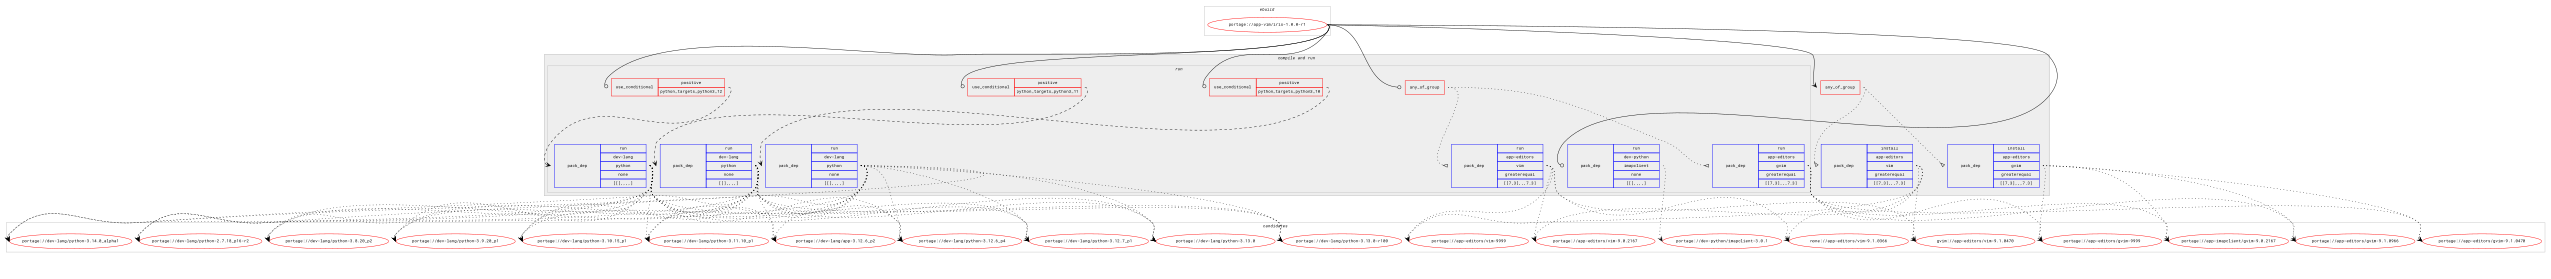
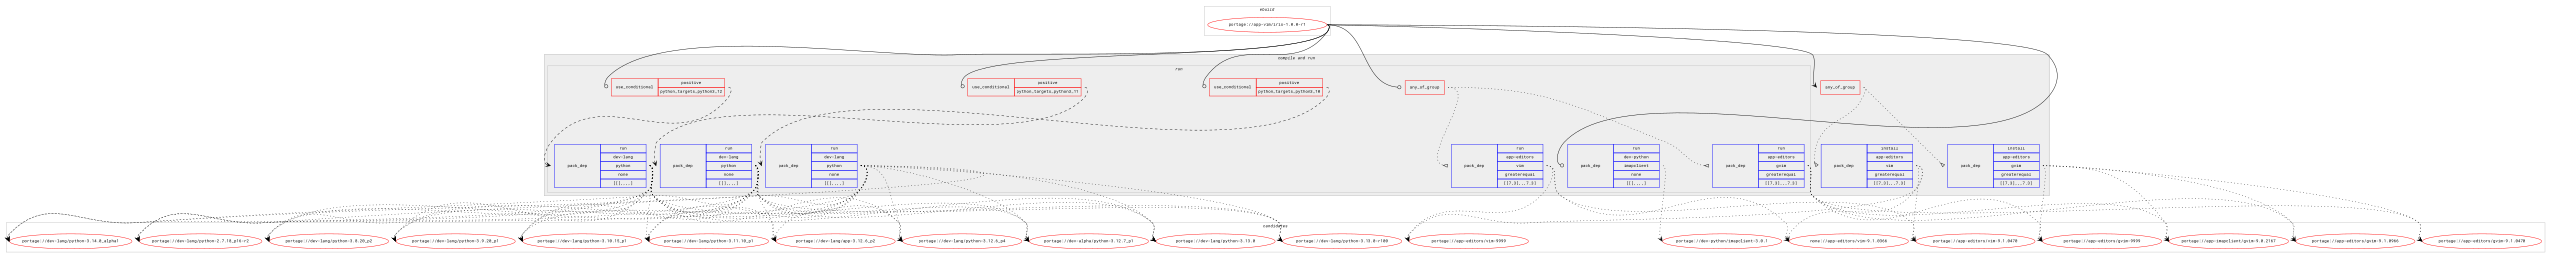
node "portage://dev-lang/python-3.12.7_p1": label "portage://dev-lang/python-3.12.7_p1" -> "portage://dev-alpha/python-3.12.7_p1"
node "portage://app-editors/vim-9.0.2167": removed
node "gvim://app-editors/vim-9.1.0470": label "gvim://app-editors/vim-9.1.0470" -> "portage://app-editors/vim-9.1.0470"
